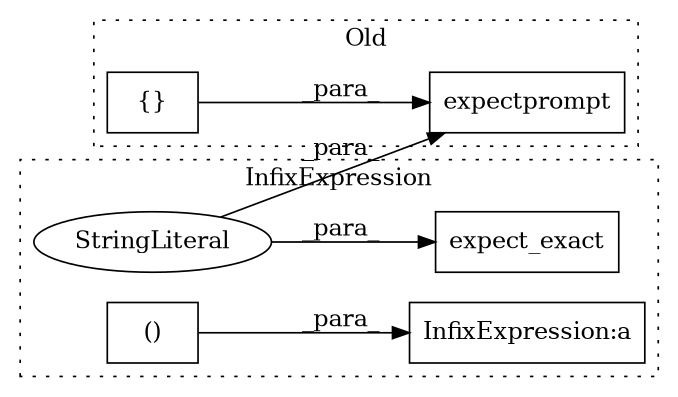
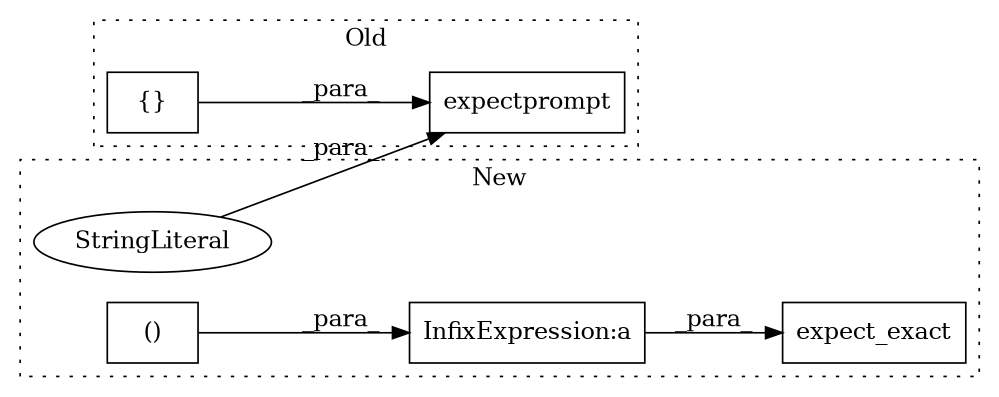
cluster "InfixExpression": label "InfixExpression" -> "New"
edge "StringLiteral" -> "expect_exact": now "InfixExpression:a" -> "expect_exact"
